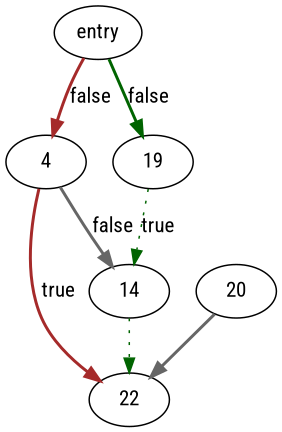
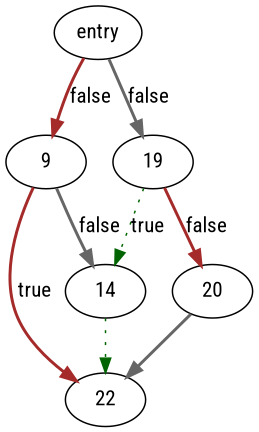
edge "entry" -> "19": color darkgreen -> gray40
node "4": label "4" -> "9"
edge "19" -> "20": added, label "false"
